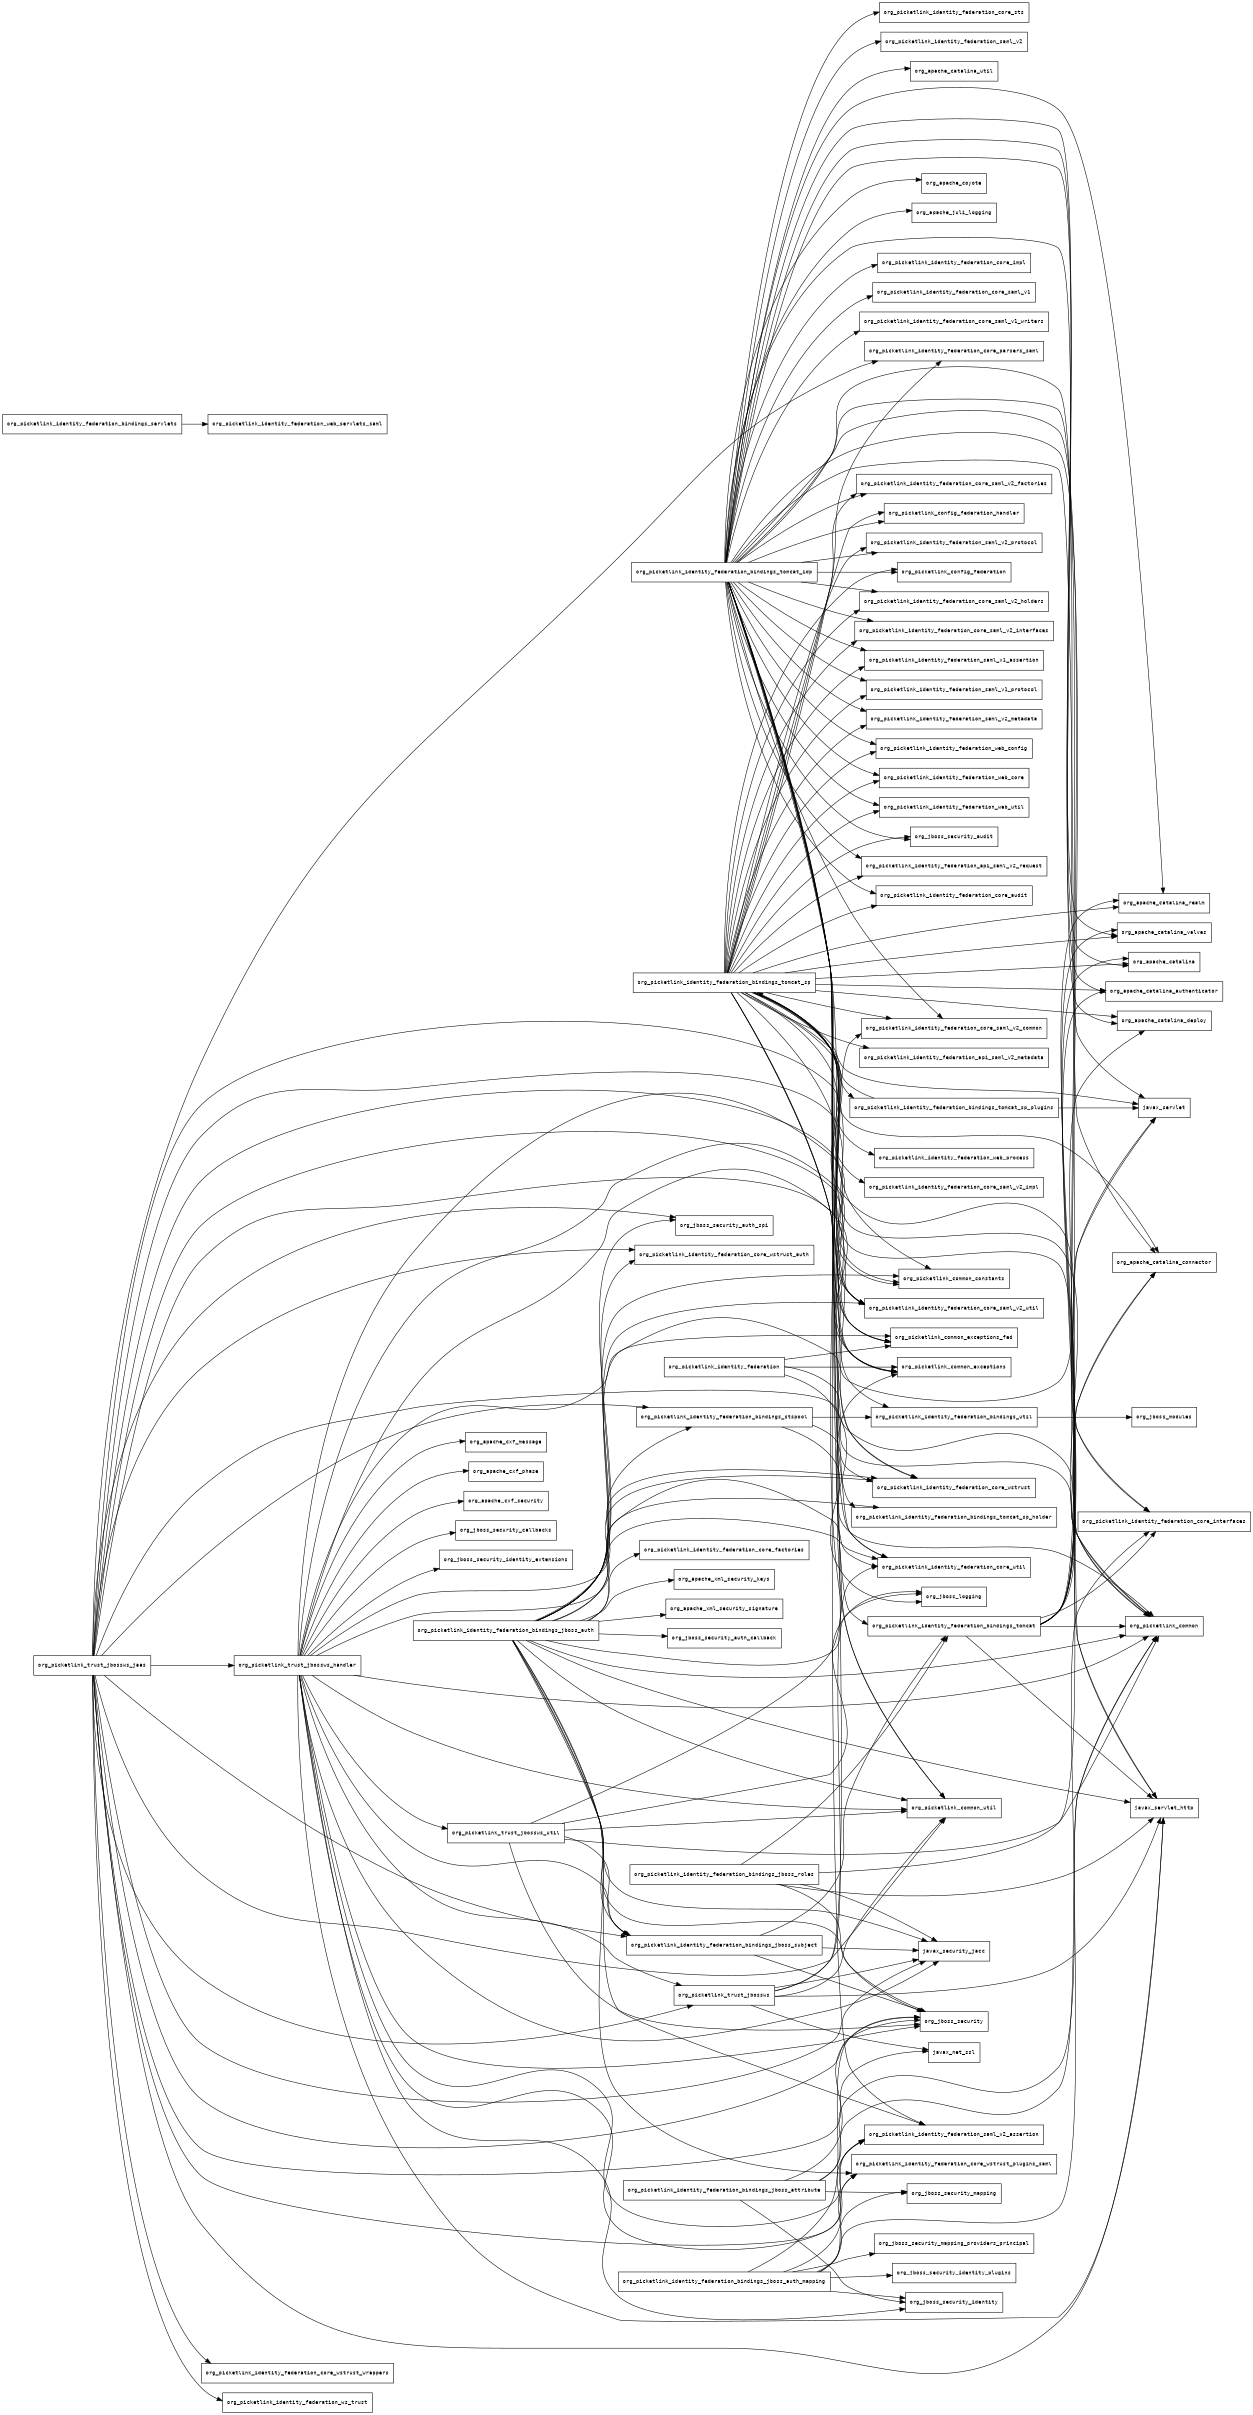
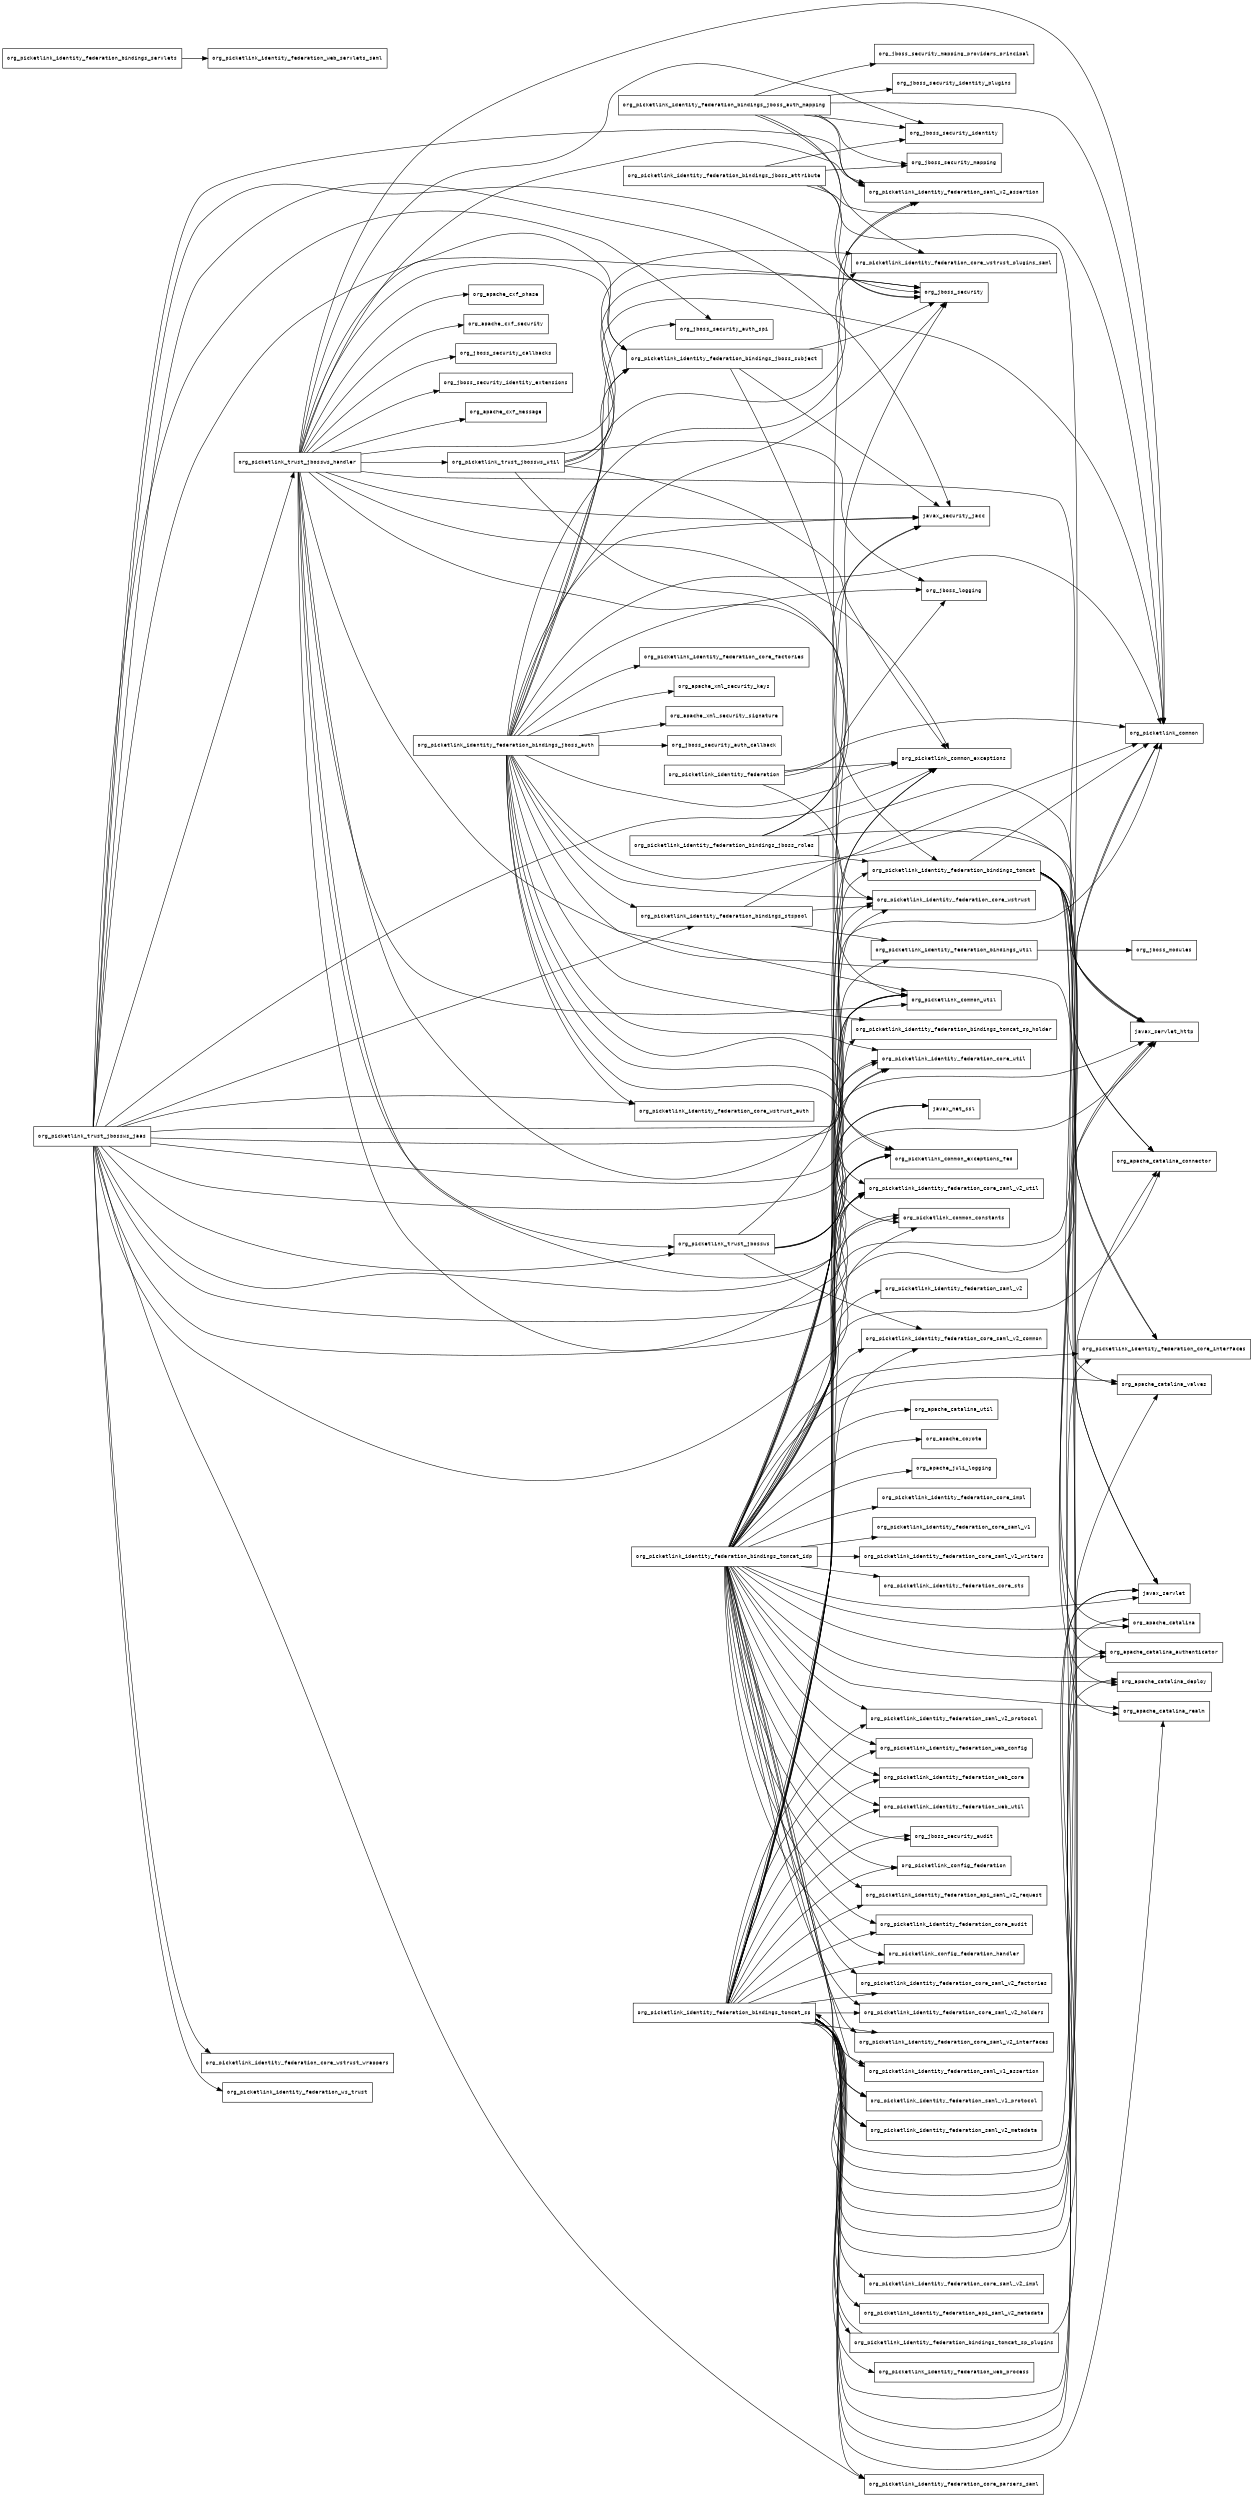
edge "org_picketlink_identity_federation_bindings_jboss_auth" -> "org_picketlink_common_exceptions": added
